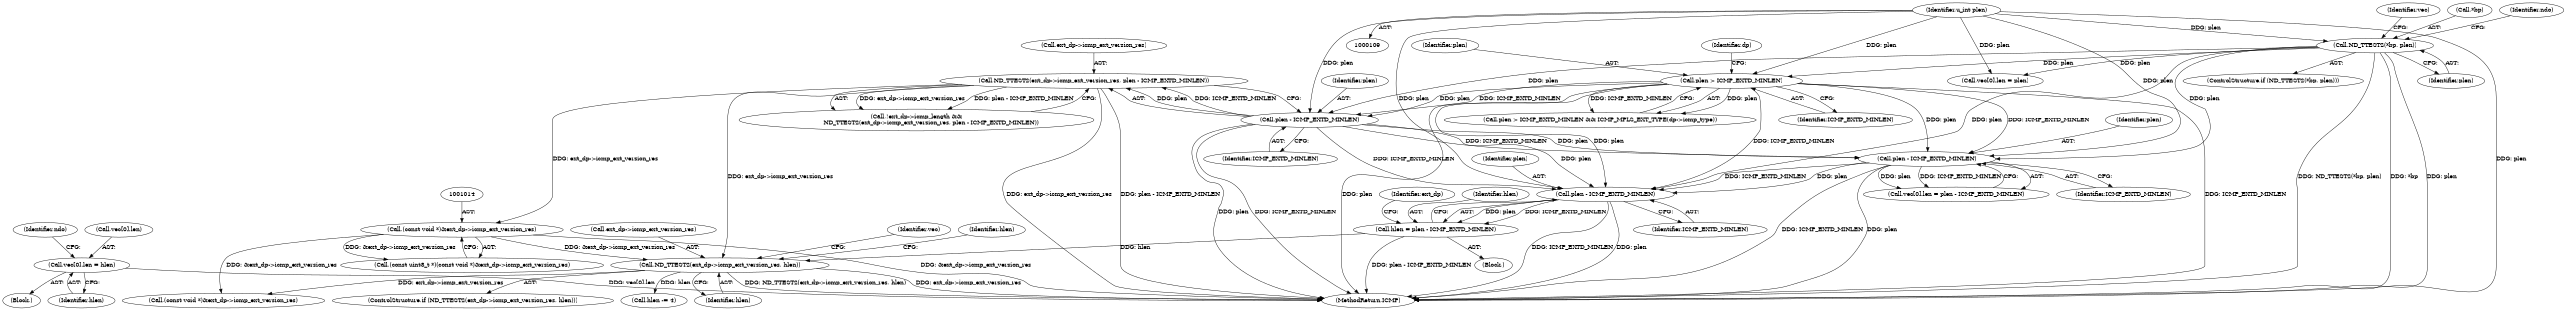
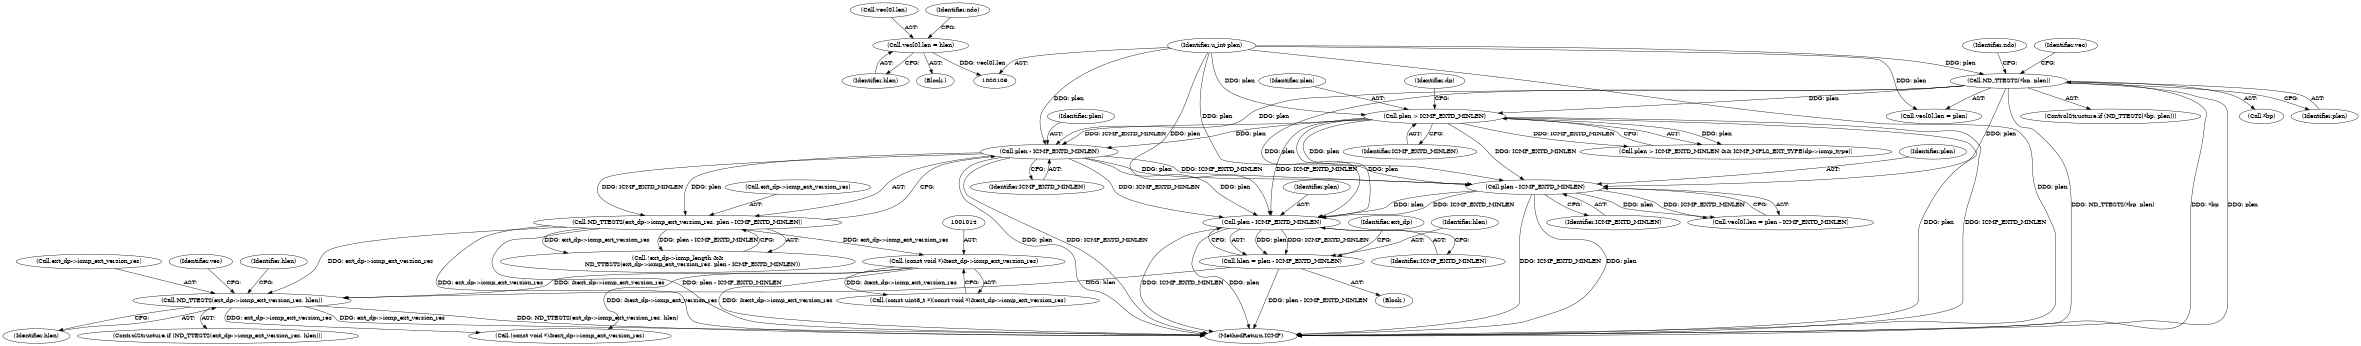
edge "(Call,*bp)" -> "(Call,ND_TTEST2(*bp, plen))": reversed
edge "(Call,ND_TTEST2(*bp, plen))" -> "(Call,vec[0].len = plen)": label "DDG: plen" -> "AST: "
edge "(Call,vec[0].len = hlen)" -> "(MethodReturn,ICMP)": now "(Call,vec[0].len = hlen)" -> "1000109"
node "(Call,hlen -= 4)": removed
